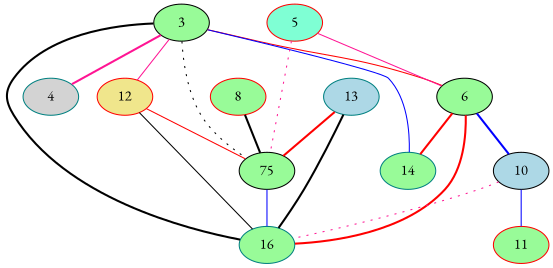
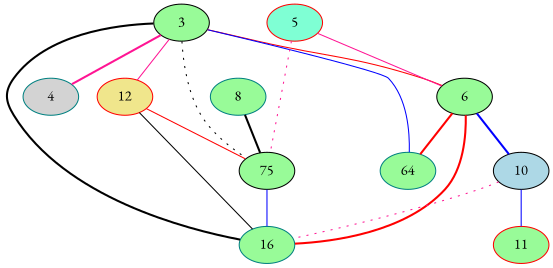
node "8": color red -> teal
node "13": removed
node "14": label "14" -> "64"
